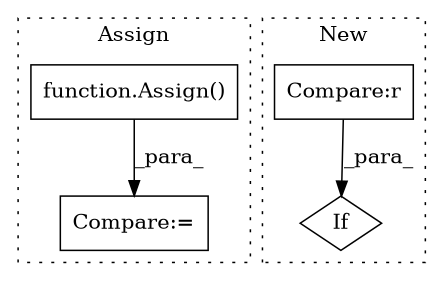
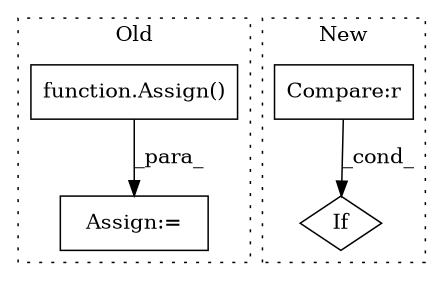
cluster "Assign": label "Assign" -> "Old"
edge "Compare:r" -> "If": label "_para_" -> "_cond_"
node "Compare:=": label "Compare:=" -> "Assign:="
